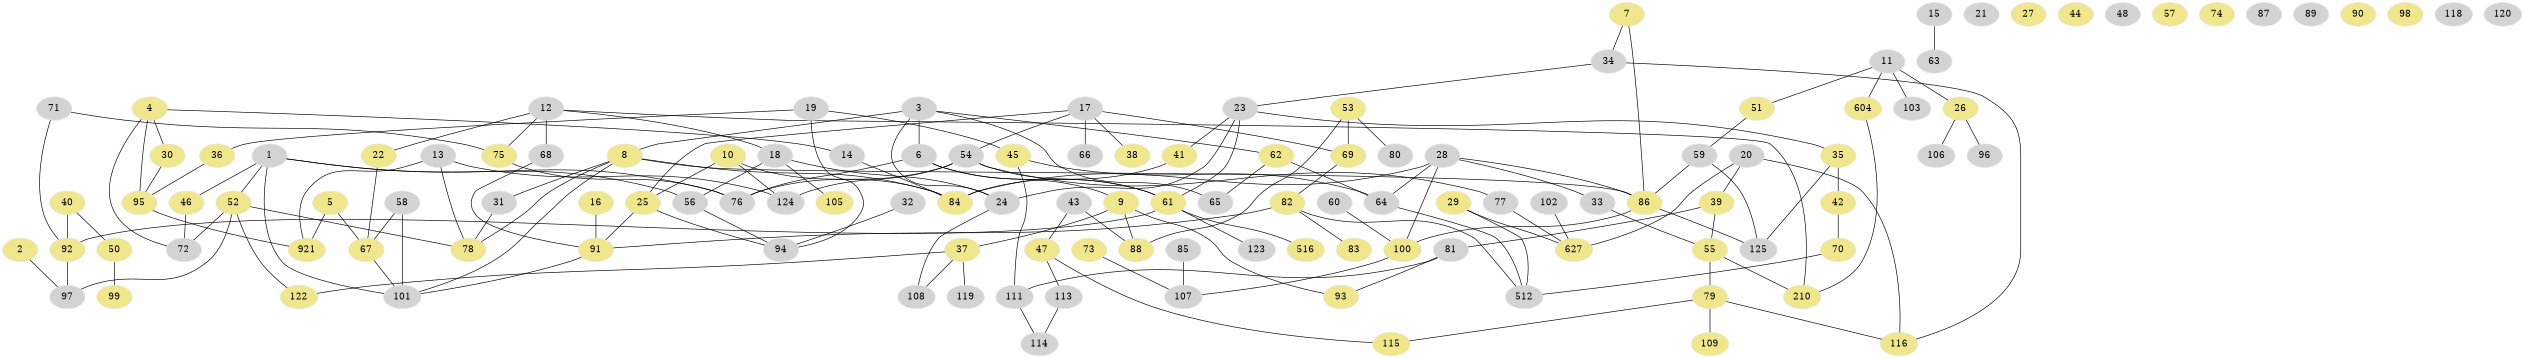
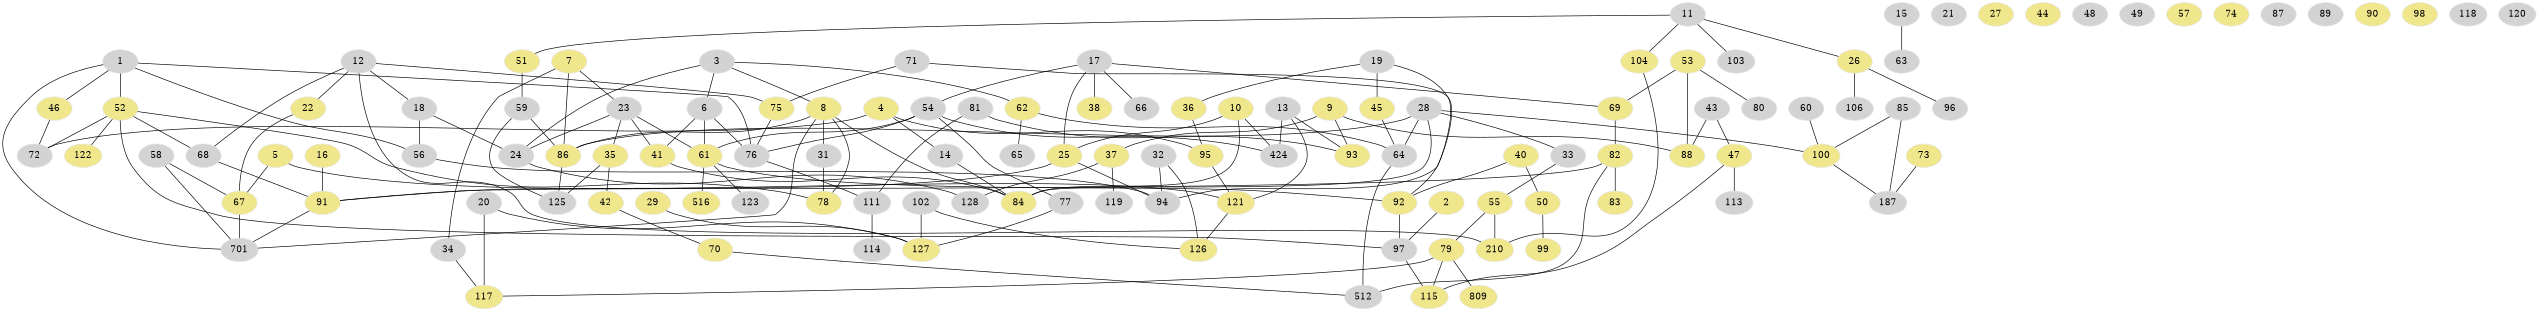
node "49": added
edge "34" -- "23": now "7" -- "23"
node "604": label "604" -> "104"
edge "52" -- "68": added
node "30": removed
edge "3" -- "65": removed
edge "6" -- "9": now "6" -- "41"
edge "13" -- "78": now "13" -- "93"
node "124": label "124" -> "424"
node "105": removed
node "39": removed
edge "45" -- "111": now "76" -- "111"
edge "86" -- "100": now "85" -- "100"
edge "29" -- "512": removed
node "921": label "921" -> "121"
node "126": added
node "627": label "627" -> "127"
edge "37" -- "122": removed
edge "97" -- "115": added
node "101": label "101" -> "701"
node "108": label "108" -> "128"
node "107": label "107" -> "187"
edge "113" -- "114": removed
node "109": label "109" -> "809"
node "116": label "116" -> "117"
